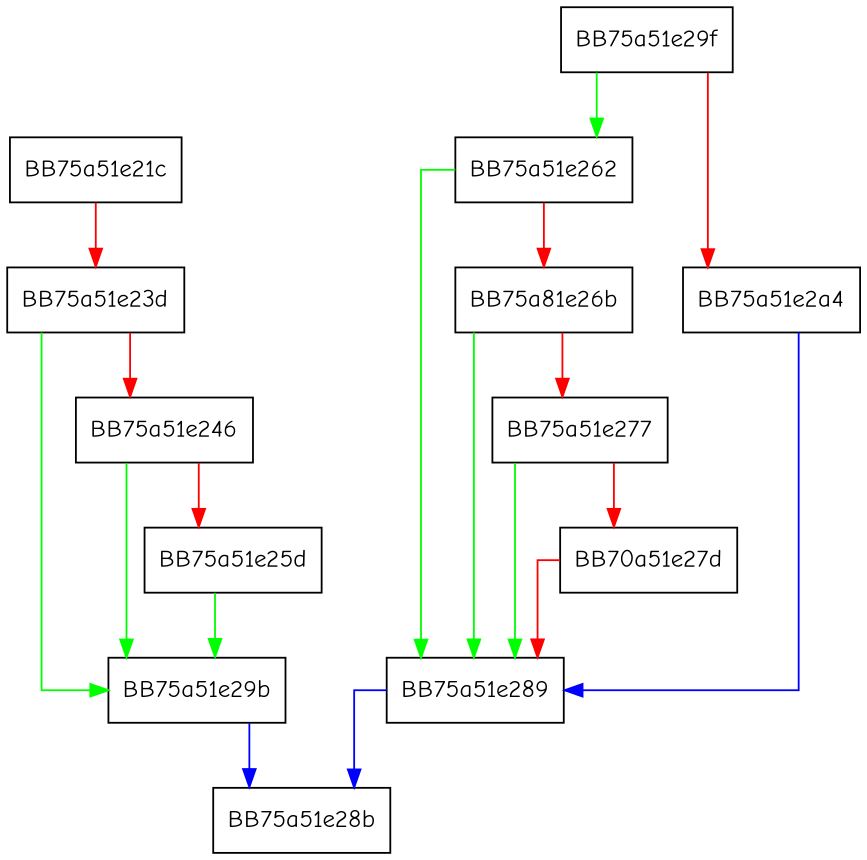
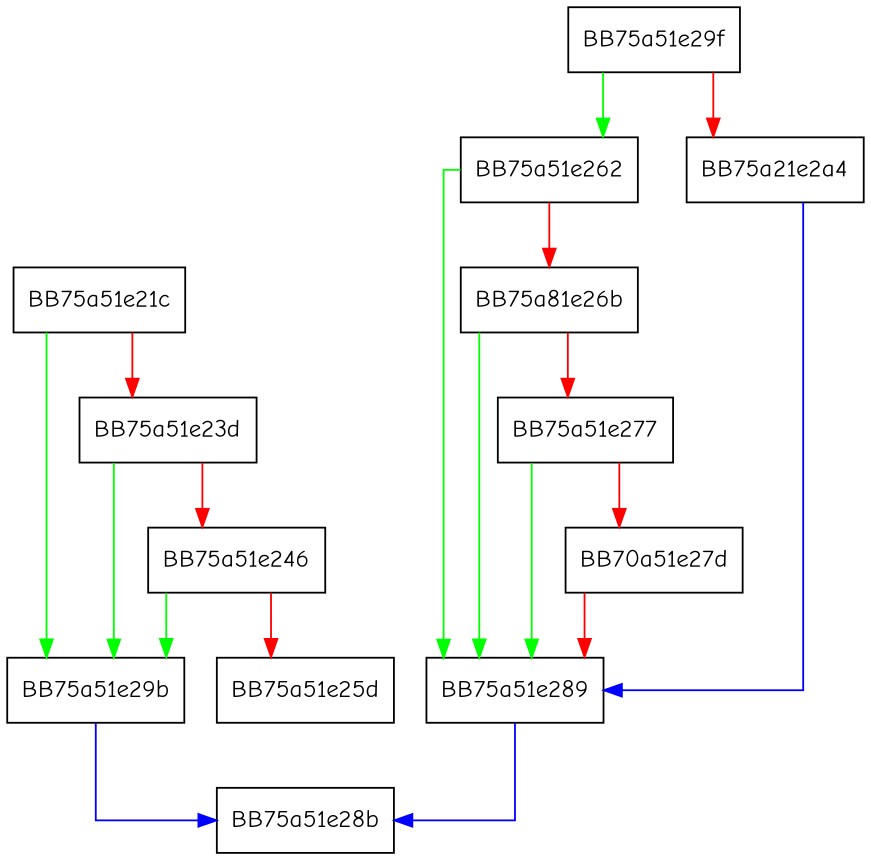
node "BB75a51e2a4": label "BB75a51e2a4" -> "BB75a21e2a4"
edge "BB75a51e25d" -> "BB75a51e29b": now "BB75a51e21c" -> "BB75a51e29b"
